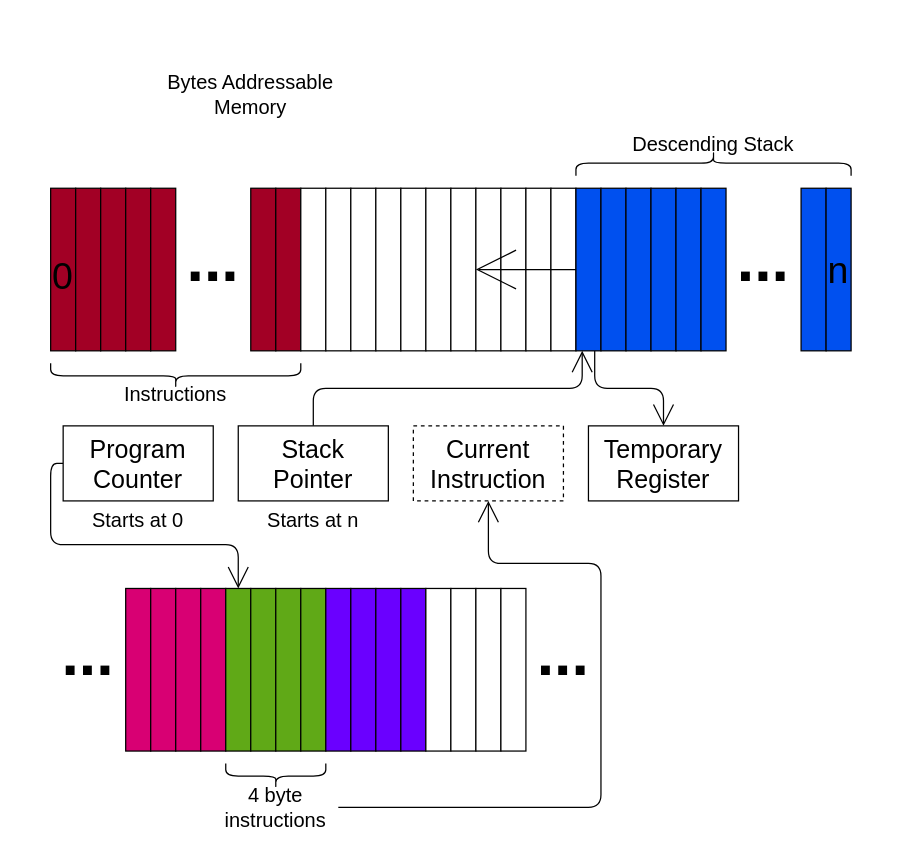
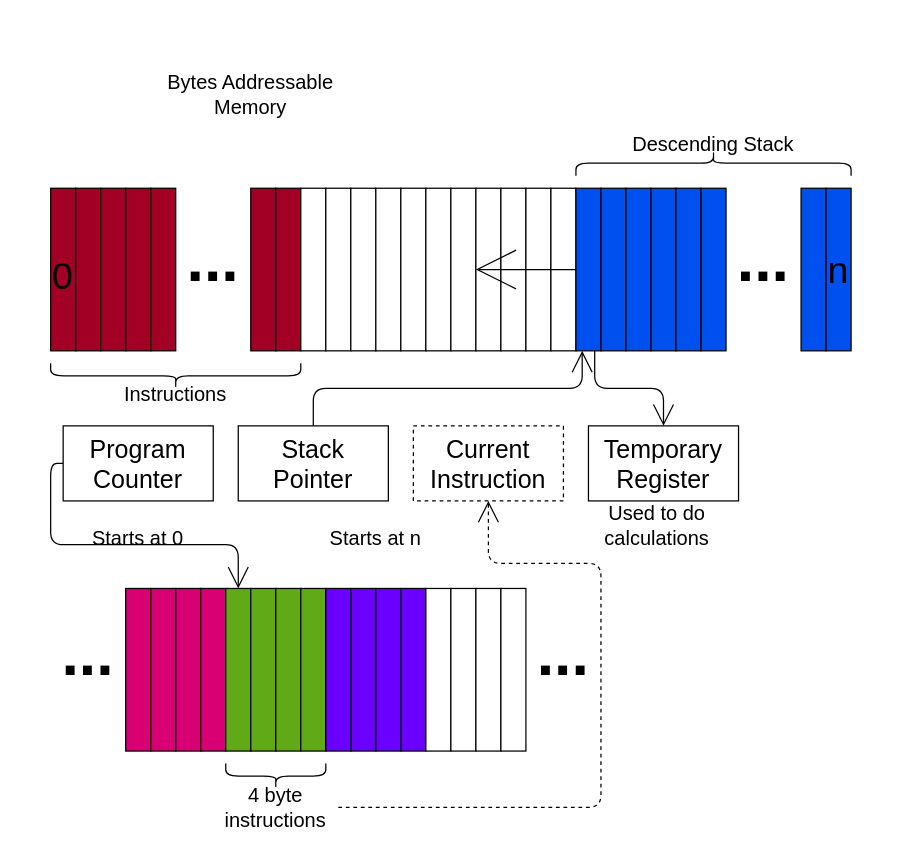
node "Starts at 0": moved (138, 519) -> (138, 538)
node "Starts at n": moved (313, 519) -> (376, 538)
node "Used to do calculations": added
edge "4 byte instructions" -> "Current Instruction": style solid -> dashed
